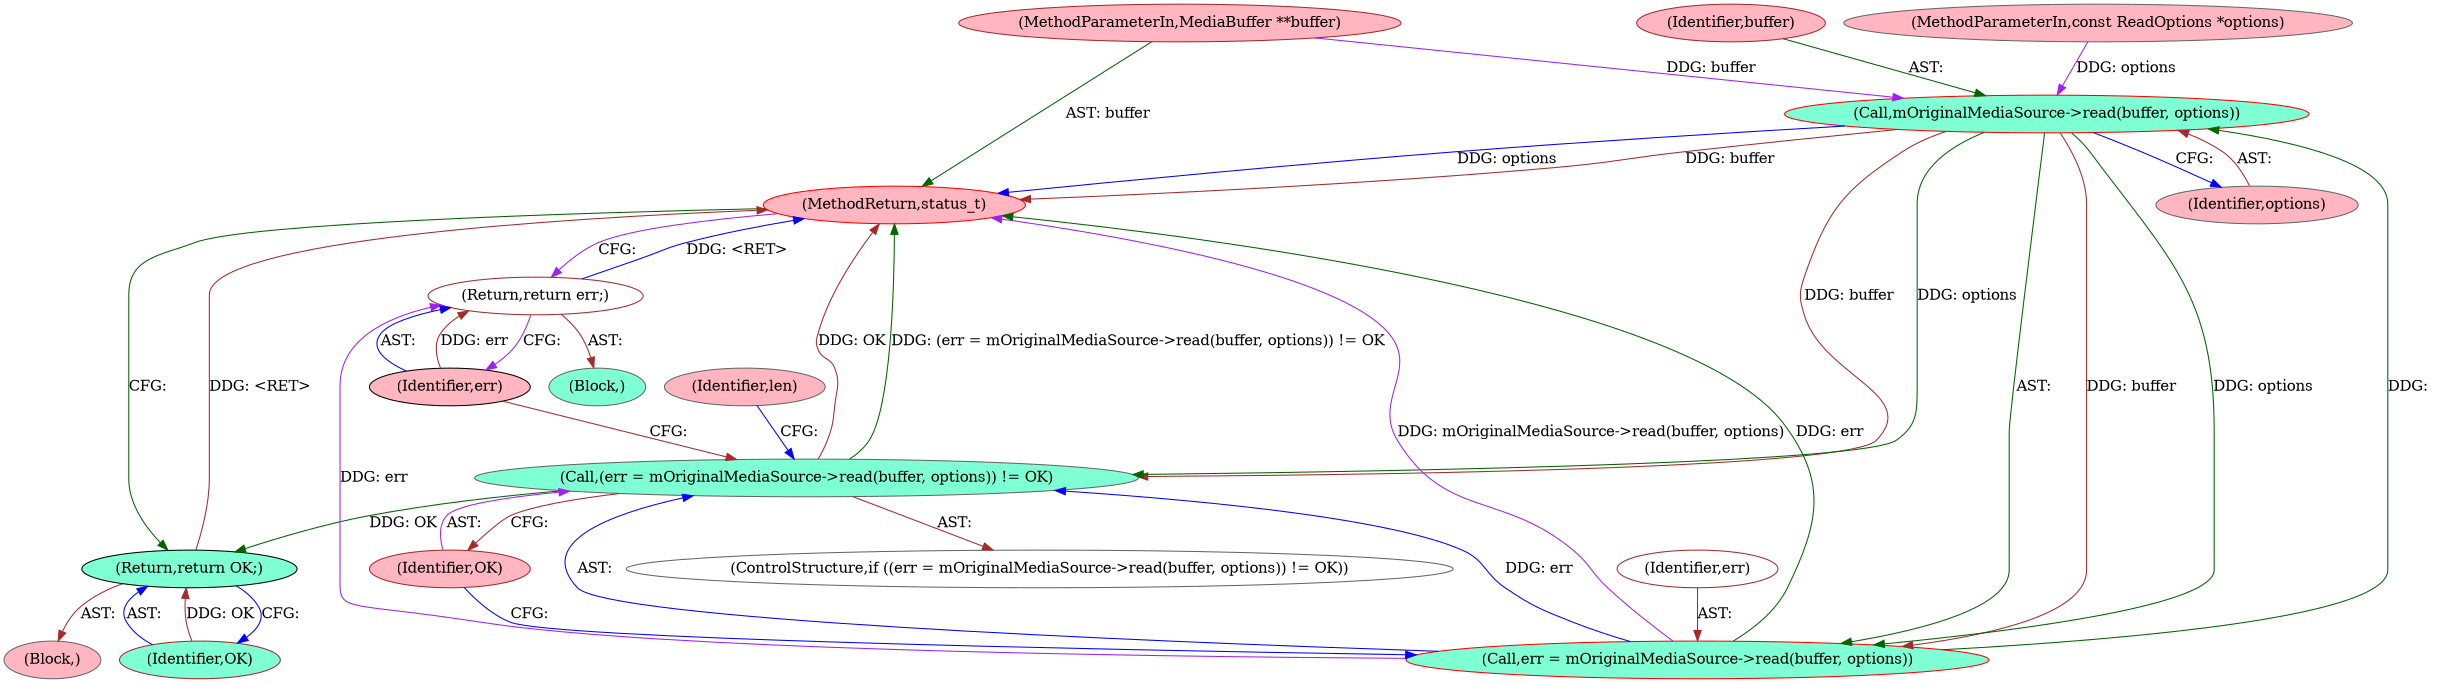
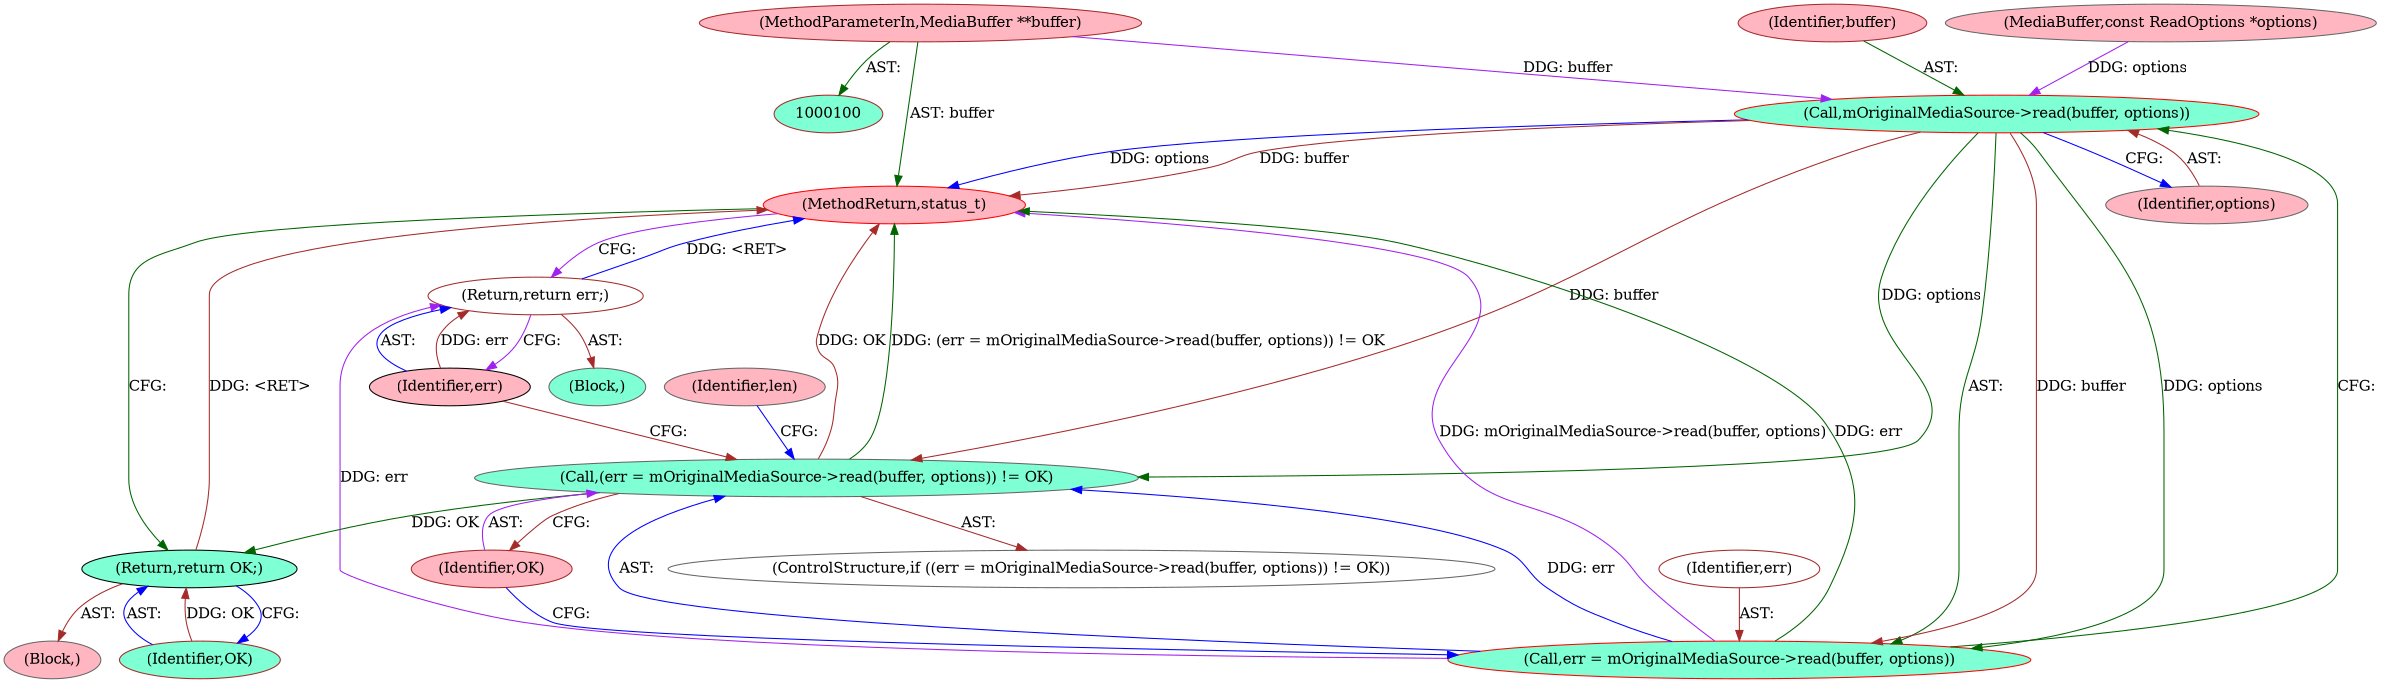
node "(MethodParameterIn,const ReadOptions *options)": label "(MethodParameterIn,const ReadOptions *options)" -> "(MediaBuffer,const ReadOptions *options)"
node "1000100": added
edge "(Call,err = mOriginalMediaSource->read(buffer, options))" -> "(Call,mOriginalMediaSource->read(buffer, options))": label "DDG: " -> "CFG: "
